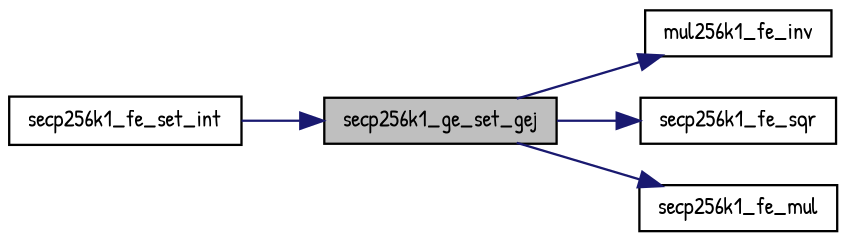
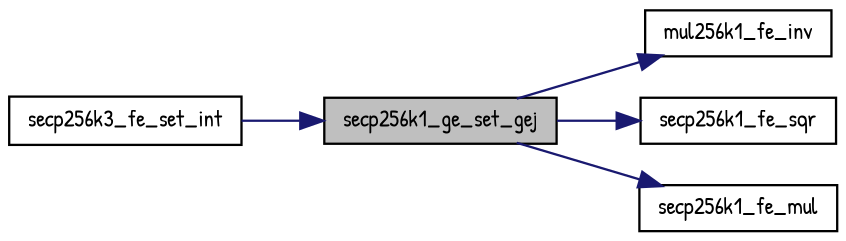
node "secp256k1_fe_set_int": label "secp256k1_fe_set_int" -> "secp256k3_fe_set_int"
